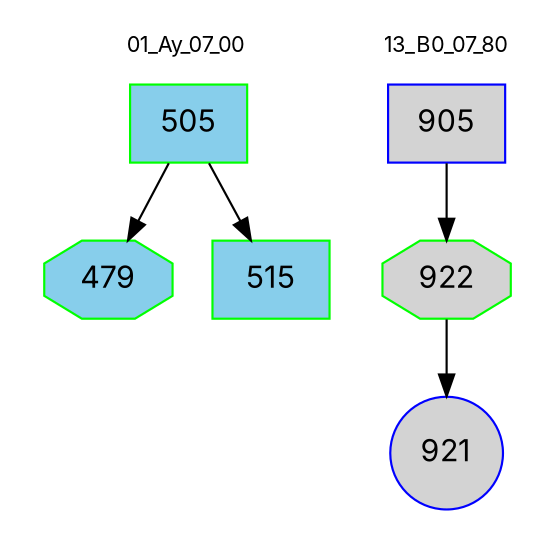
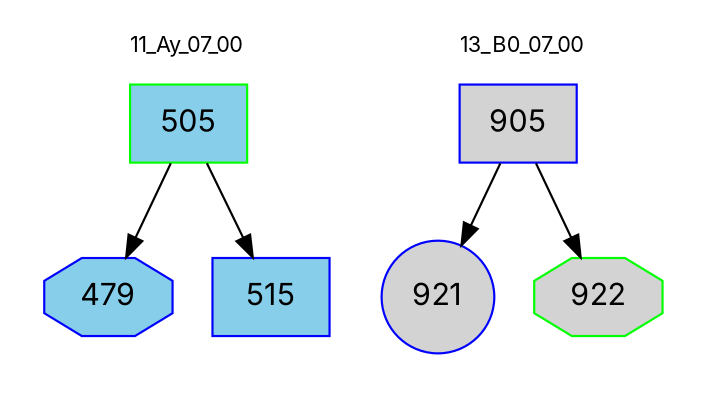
cluster "01_Ay_07_00": label "01_Ay_07_00" -> "11_Ay_07_00"
cluster "13_B0_07_80": label "13_B0_07_80" -> "13_B0_07_00"
node "479": color green -> blue
node "515": color green -> blue
edge "922" -> "921": now "905" -> "921"
